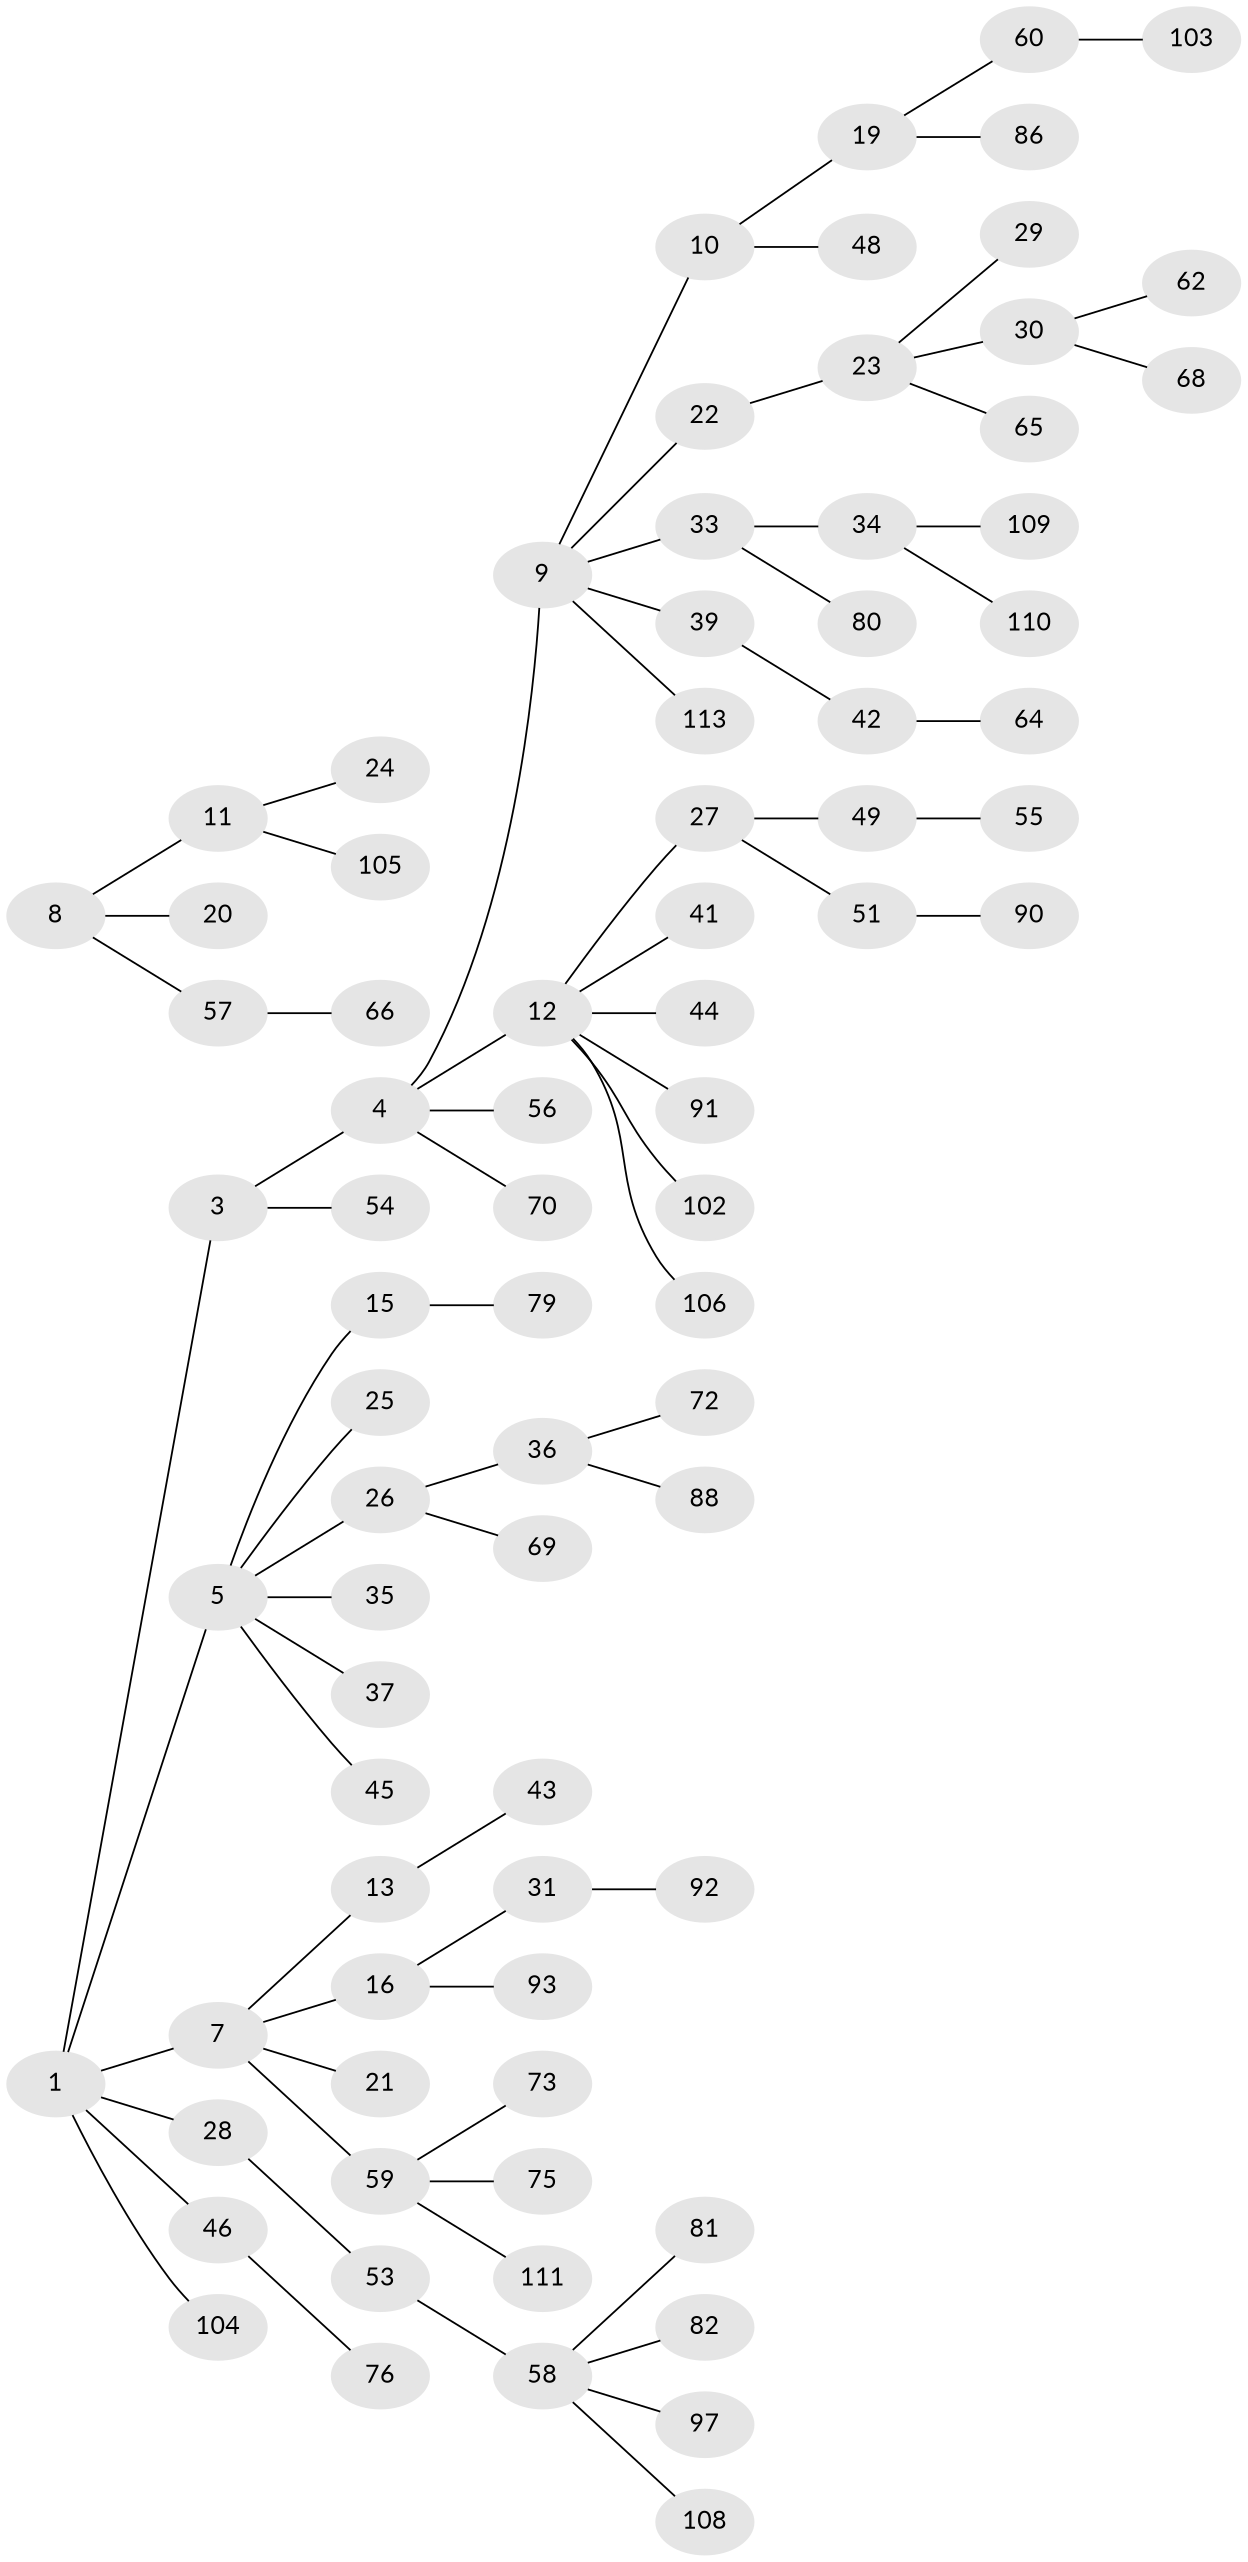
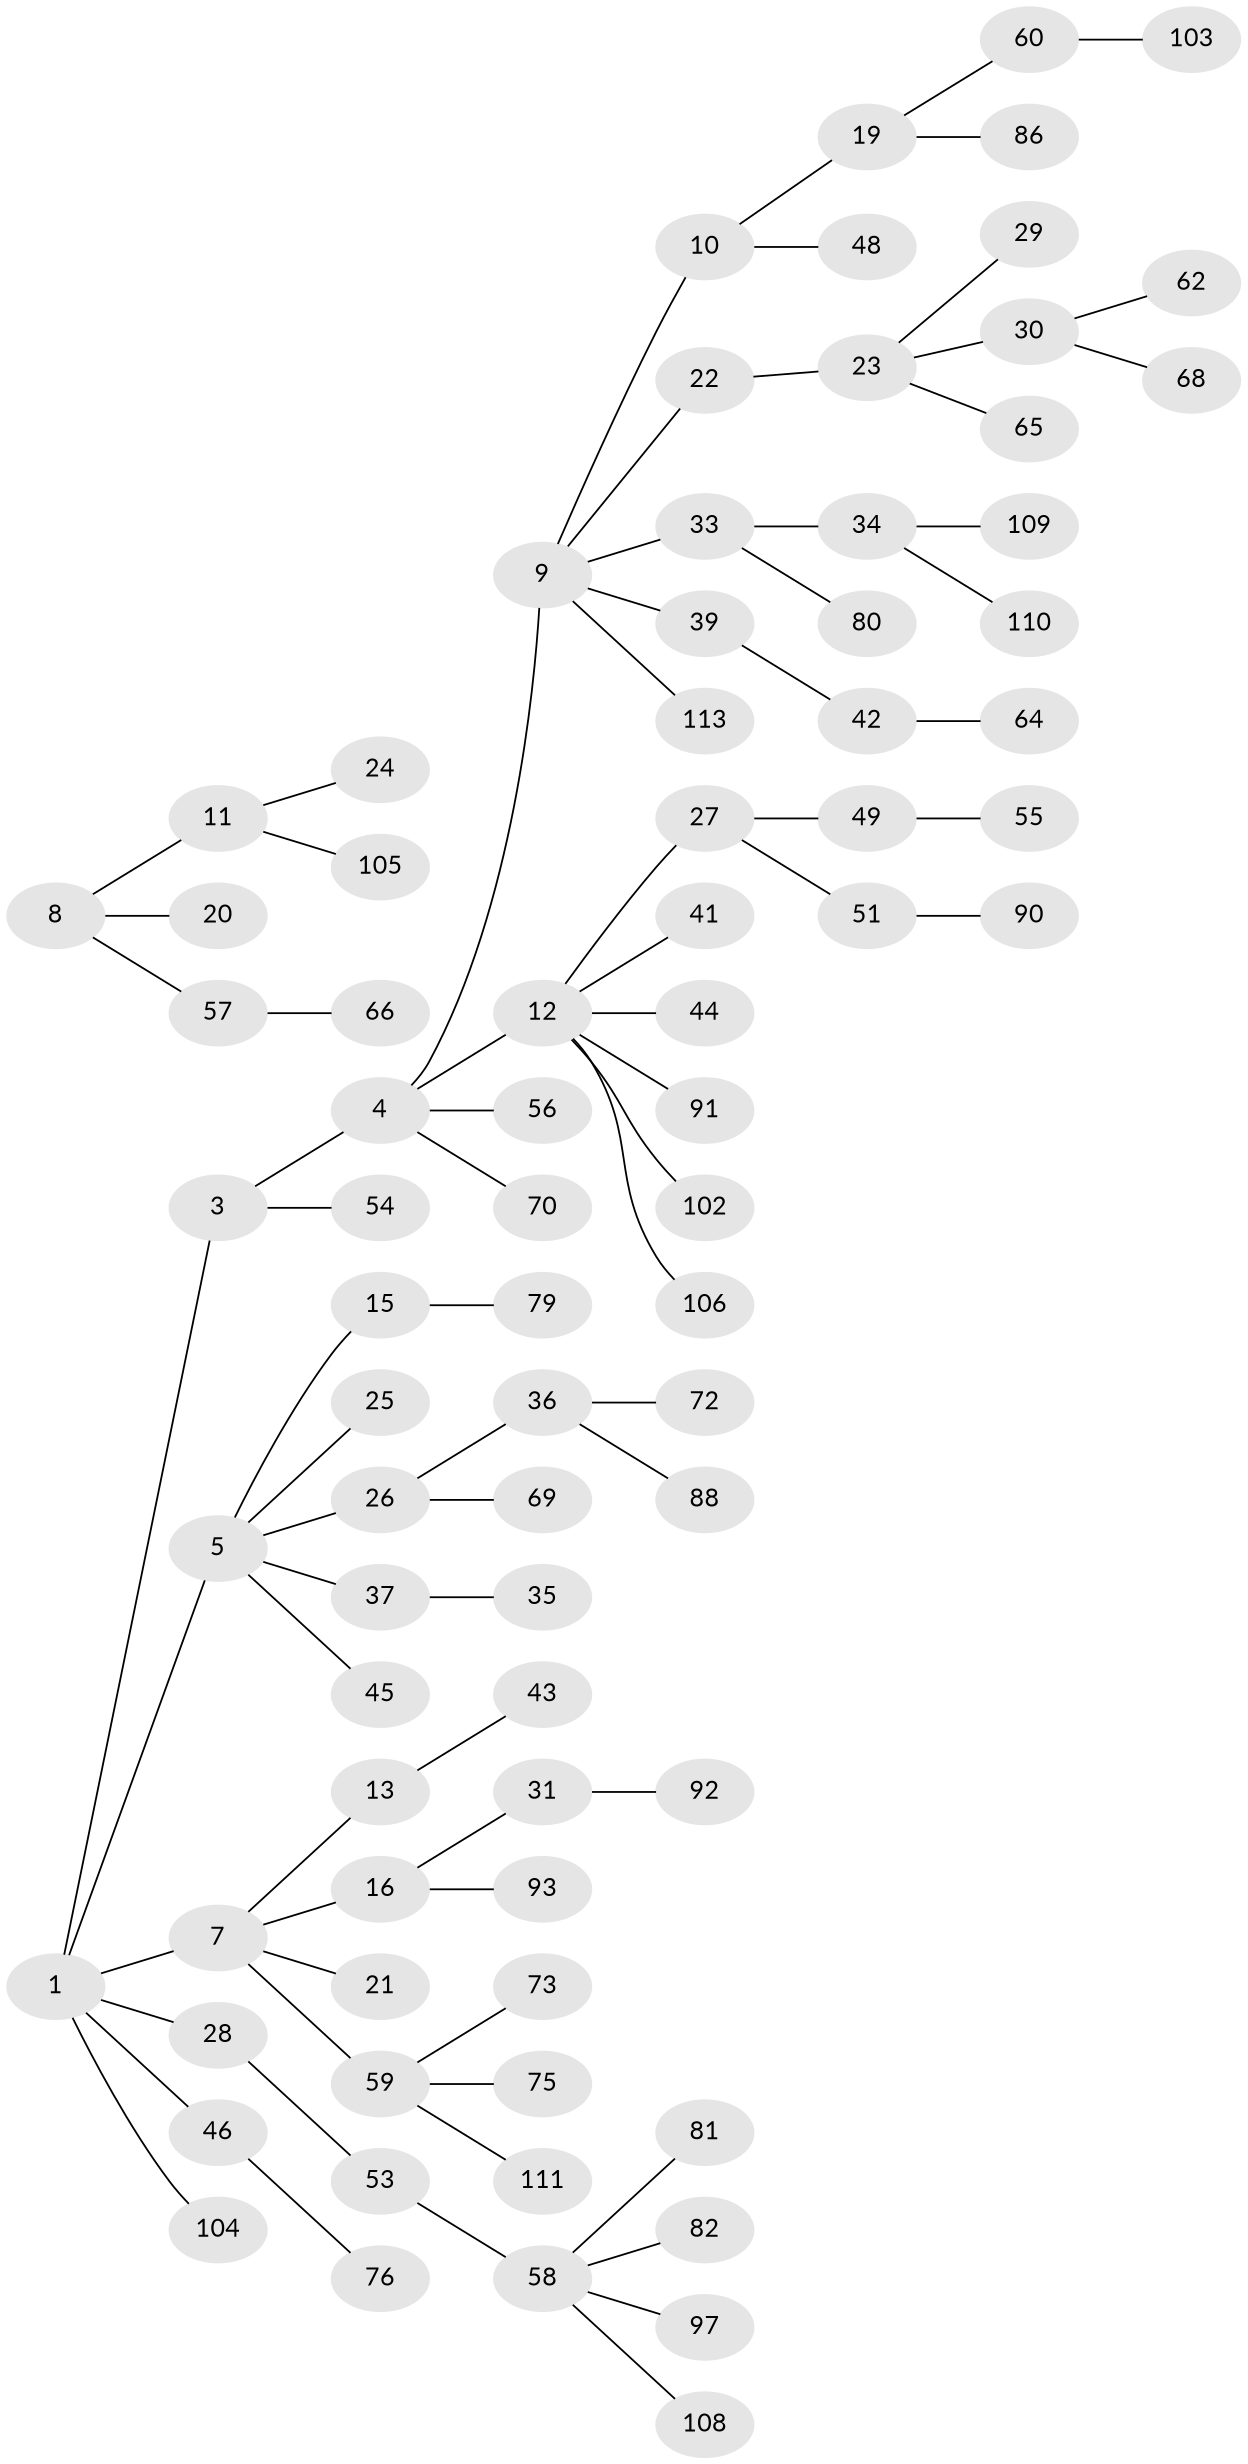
edge "5" -- "35": now "37" -- "35"
